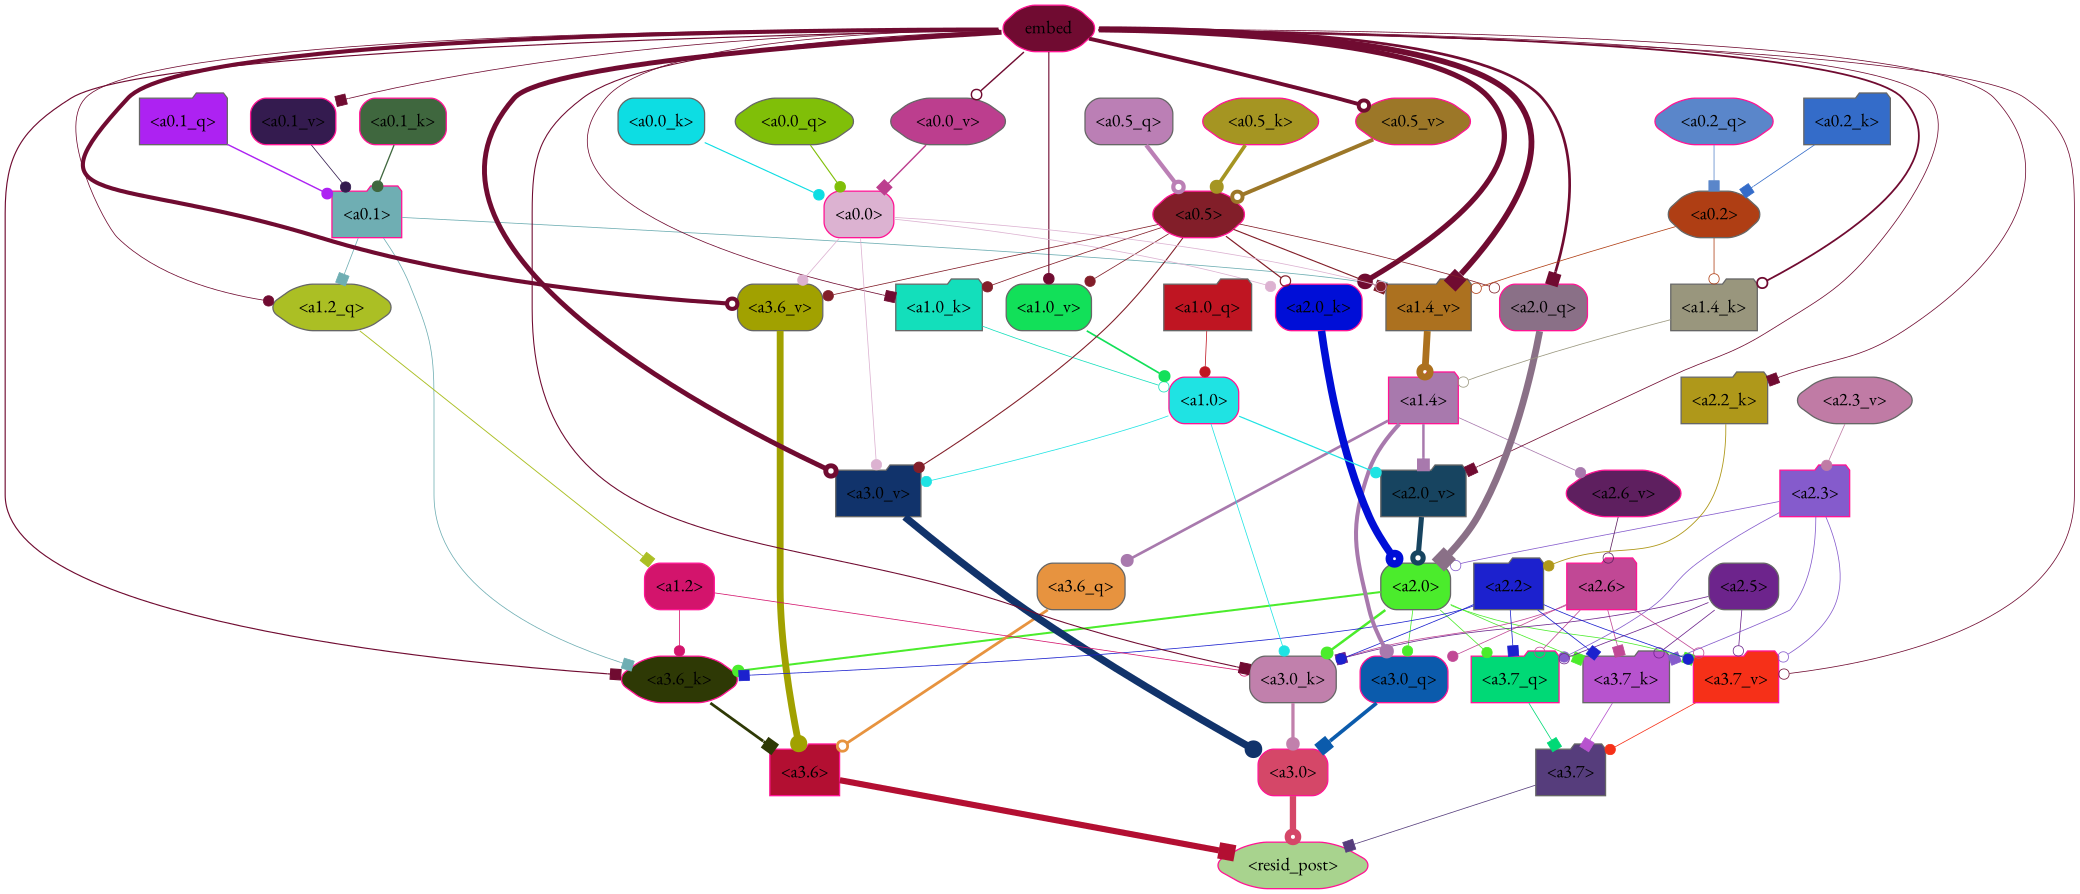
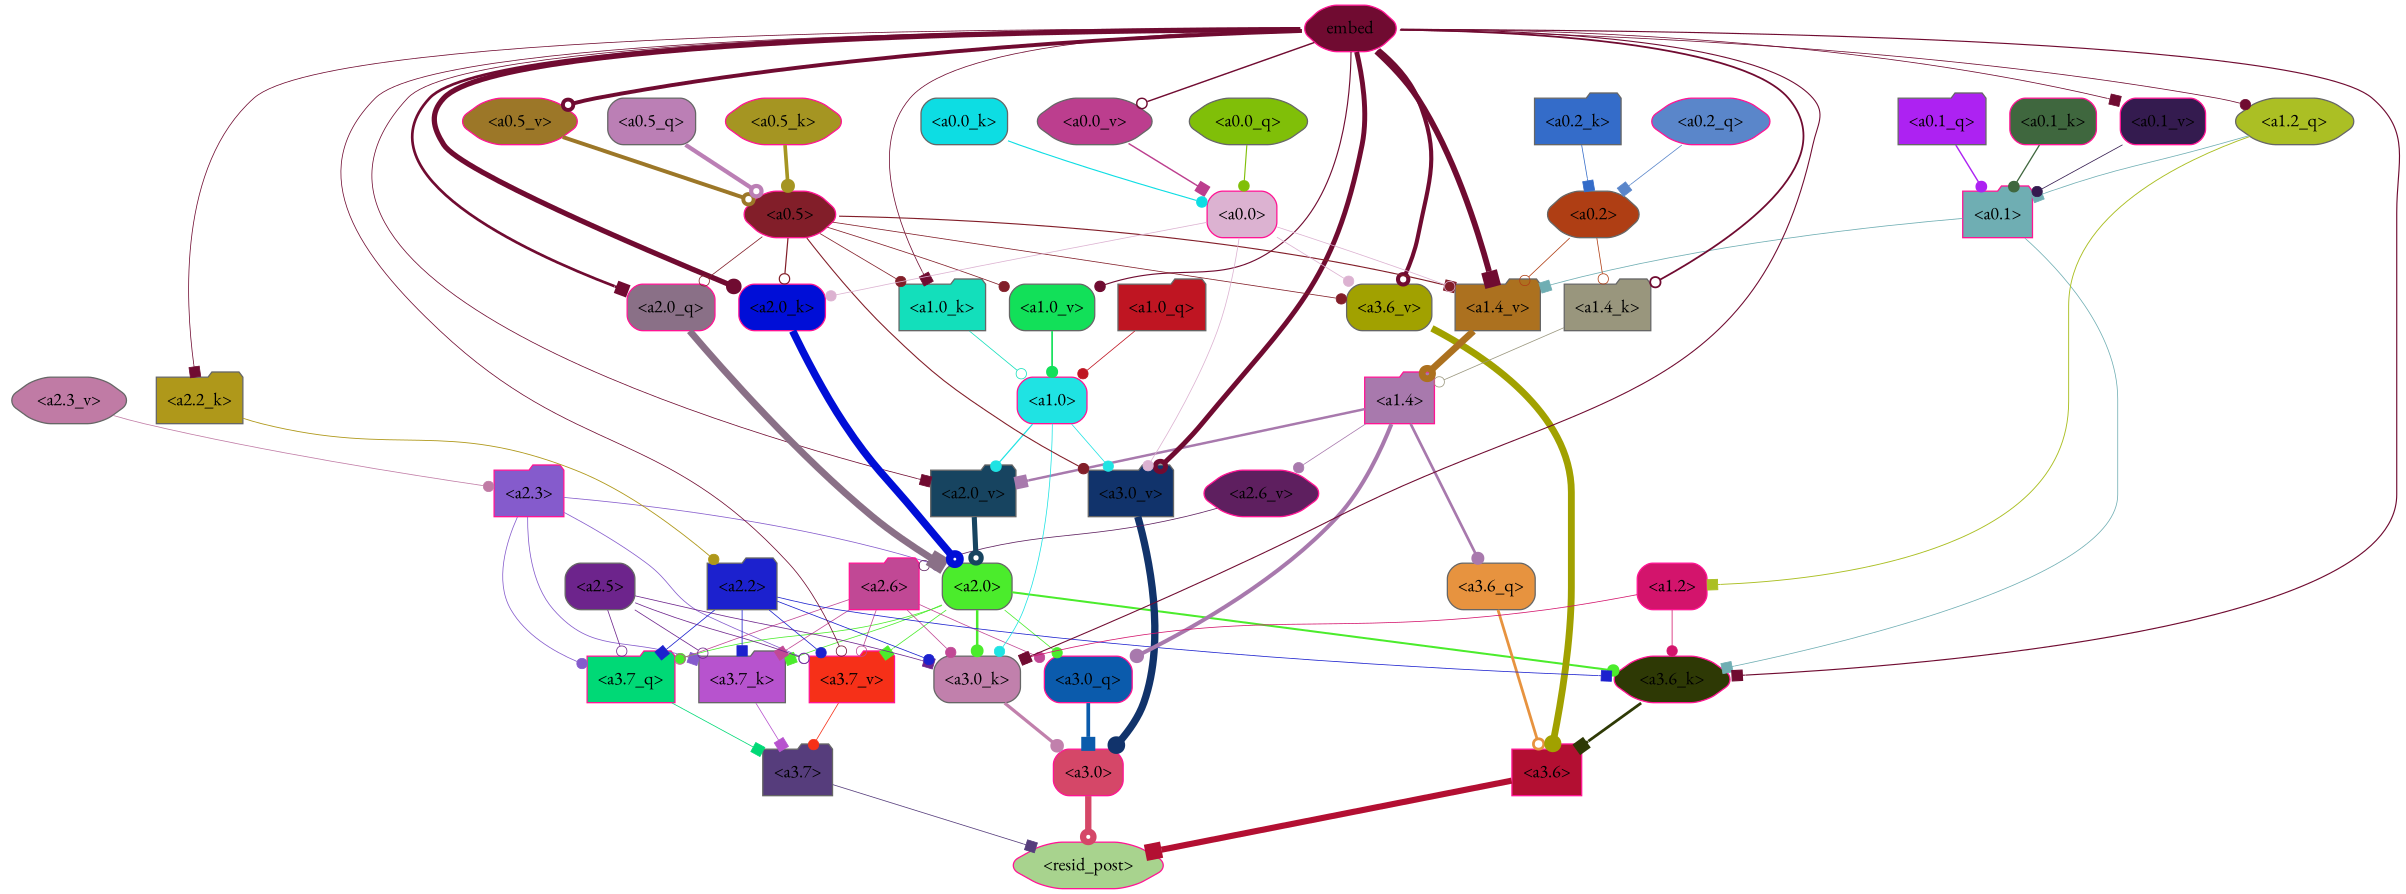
edge "<a0.1>" -> "<a1.2_q>": reversed
